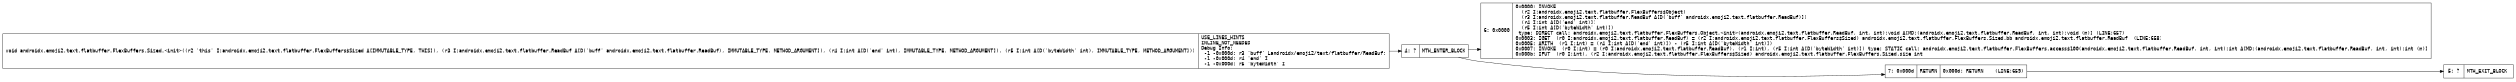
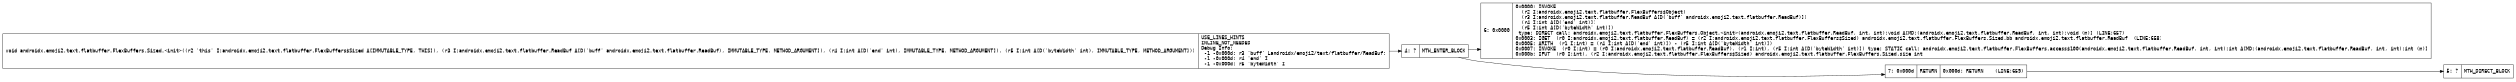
node "5: ?": text "MTH_EXIT_BLOCK" -> "MTH_DIRECT_BLOCK"
